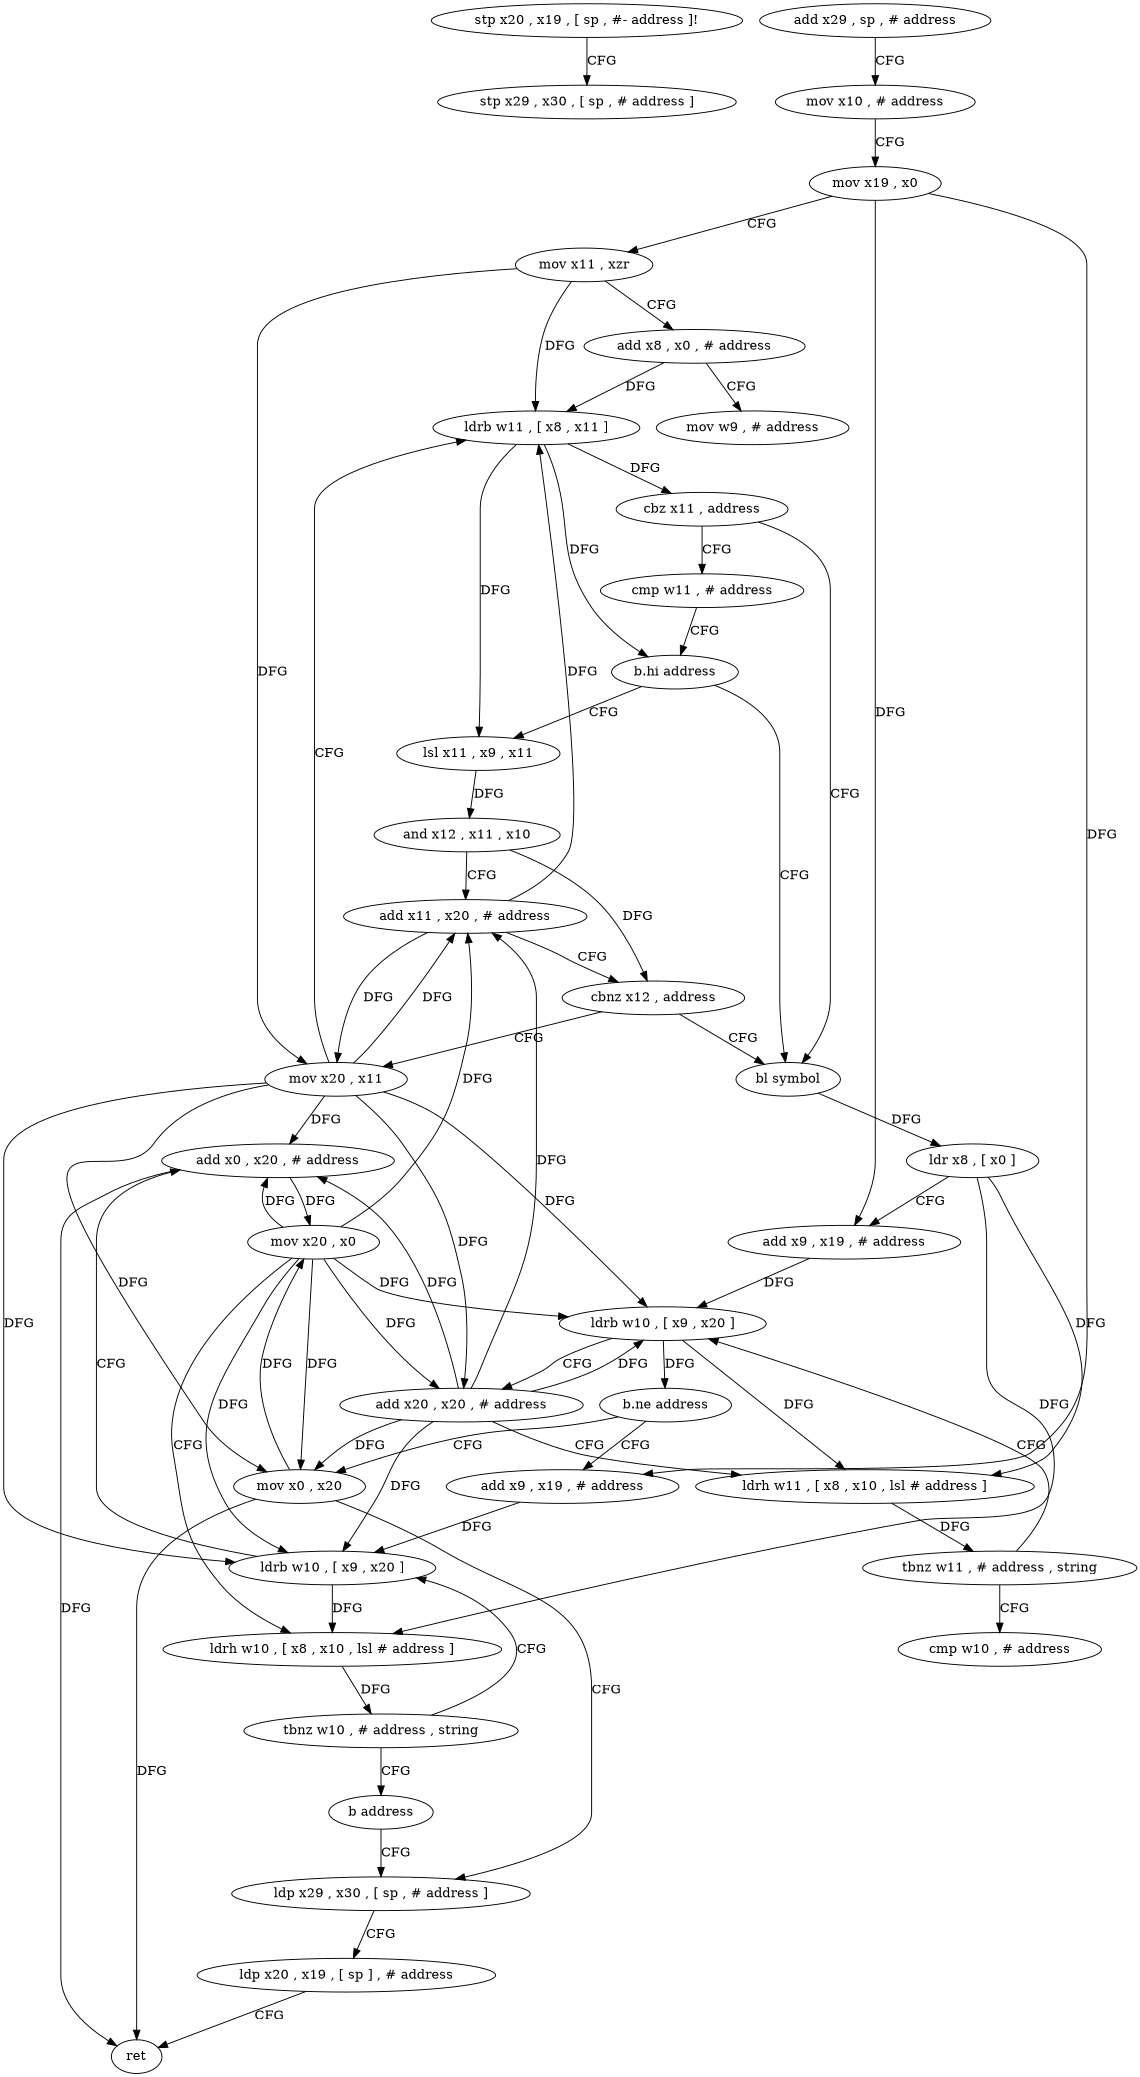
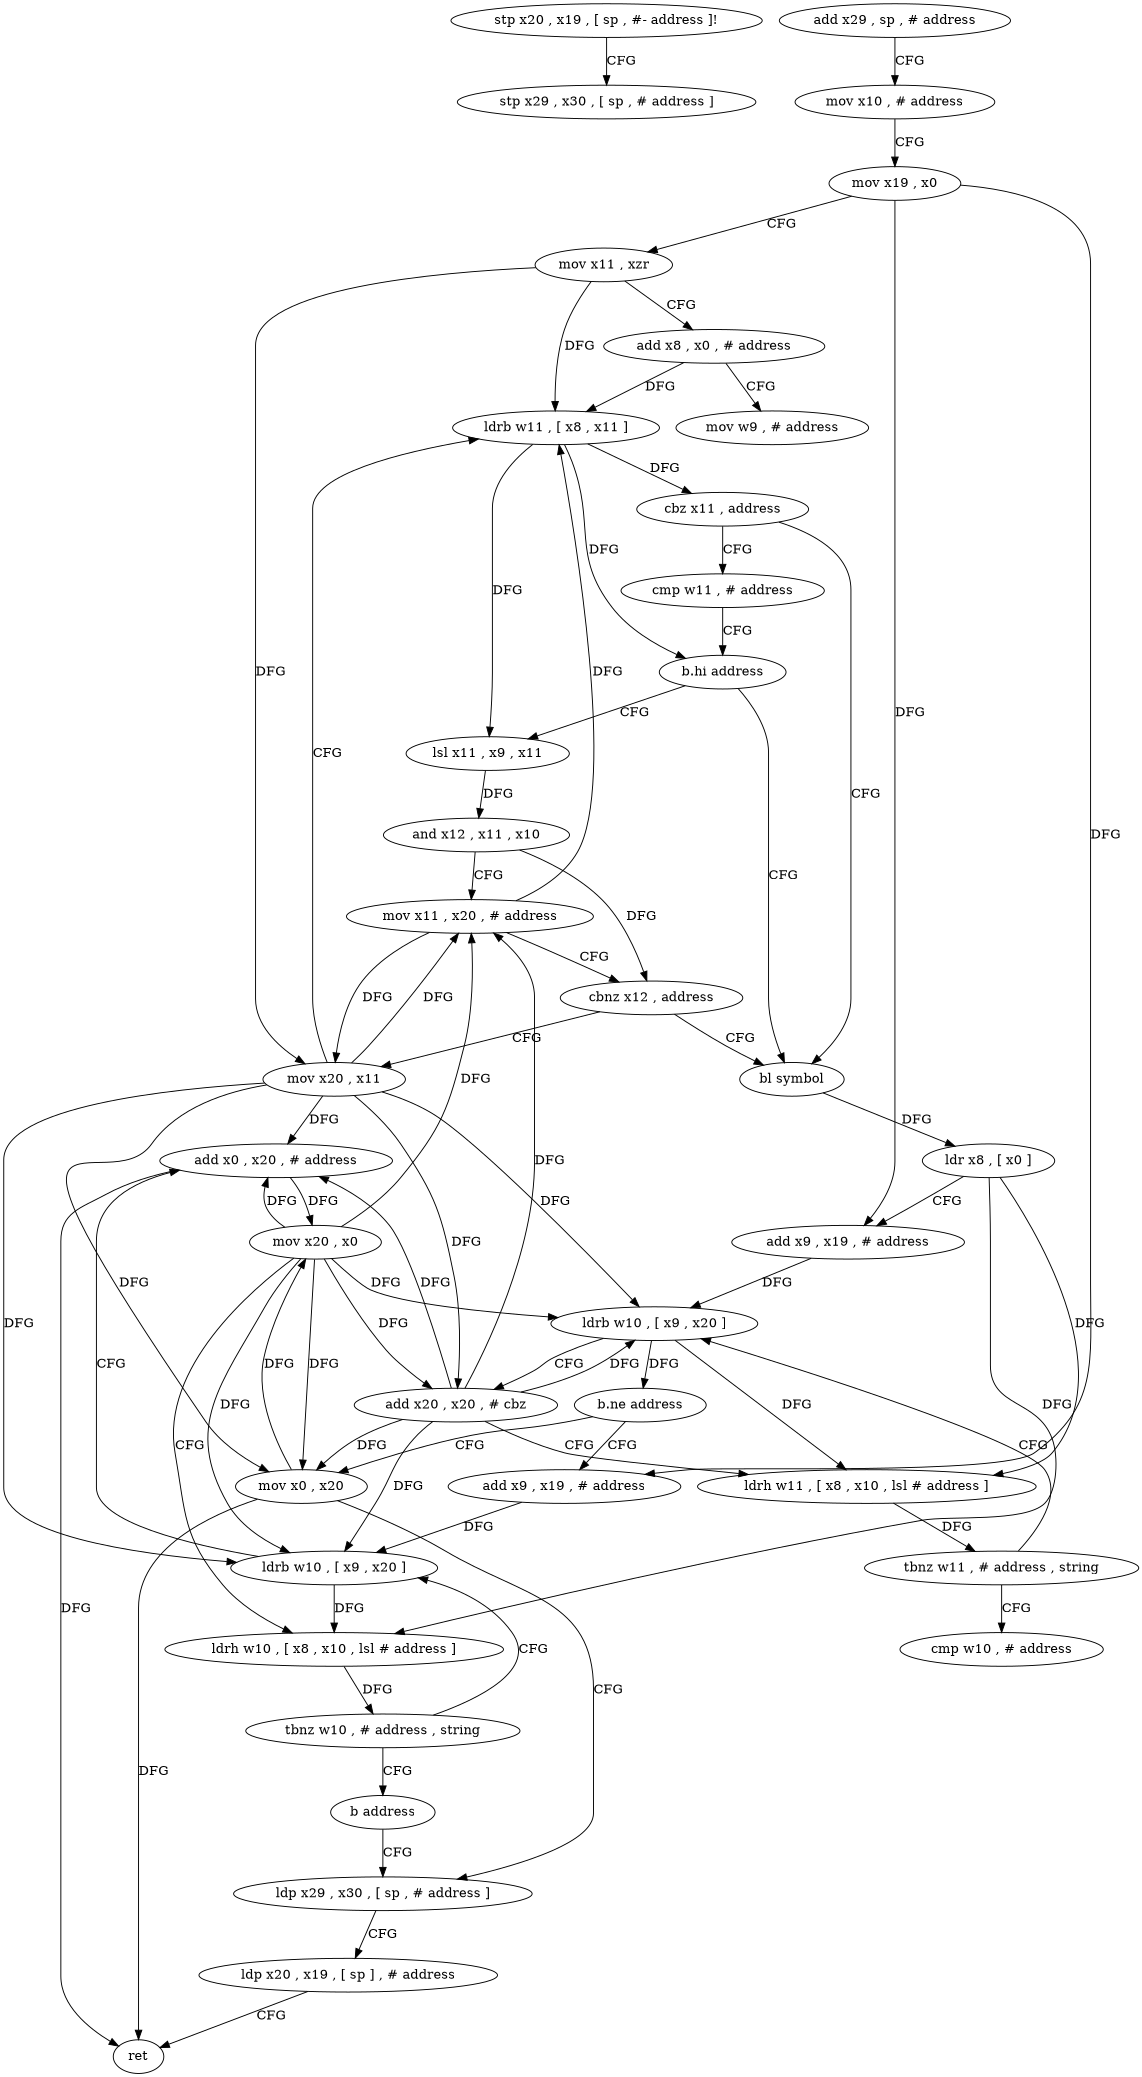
node "add x11 , x20 , # address": label "add x11 , x20 , # address" -> "mov x11 , x20 , # address"
node "add x20 , x20 , # address": label "add x20 , x20 , # address" -> "add x20 , x20 , # cbz"
